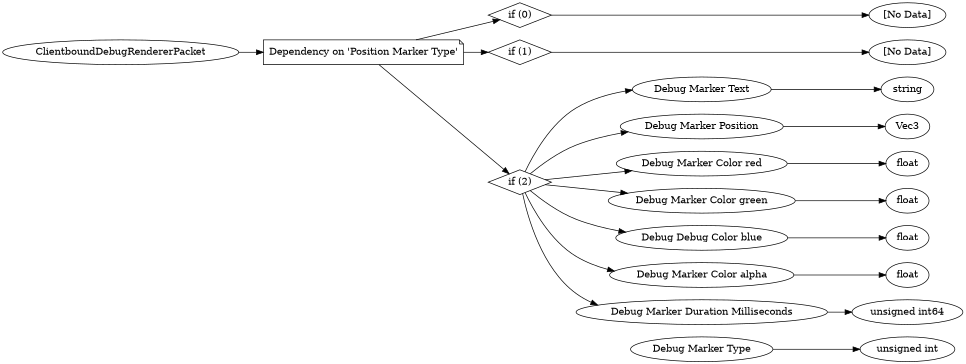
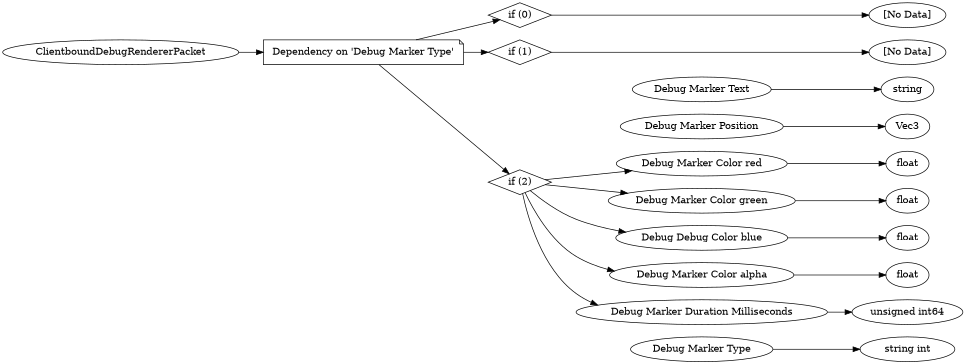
node "Dependency on 'Position Marker Type'": label "Dependency on 'Position Marker Type'" -> "Dependency on 'Debug Marker Type'"
edge "if (2)" -> "Debug Marker Text": removed
edge "if (2)" -> "Debug Marker Position": removed
node "unsigned int": label "unsigned int" -> "string int"
